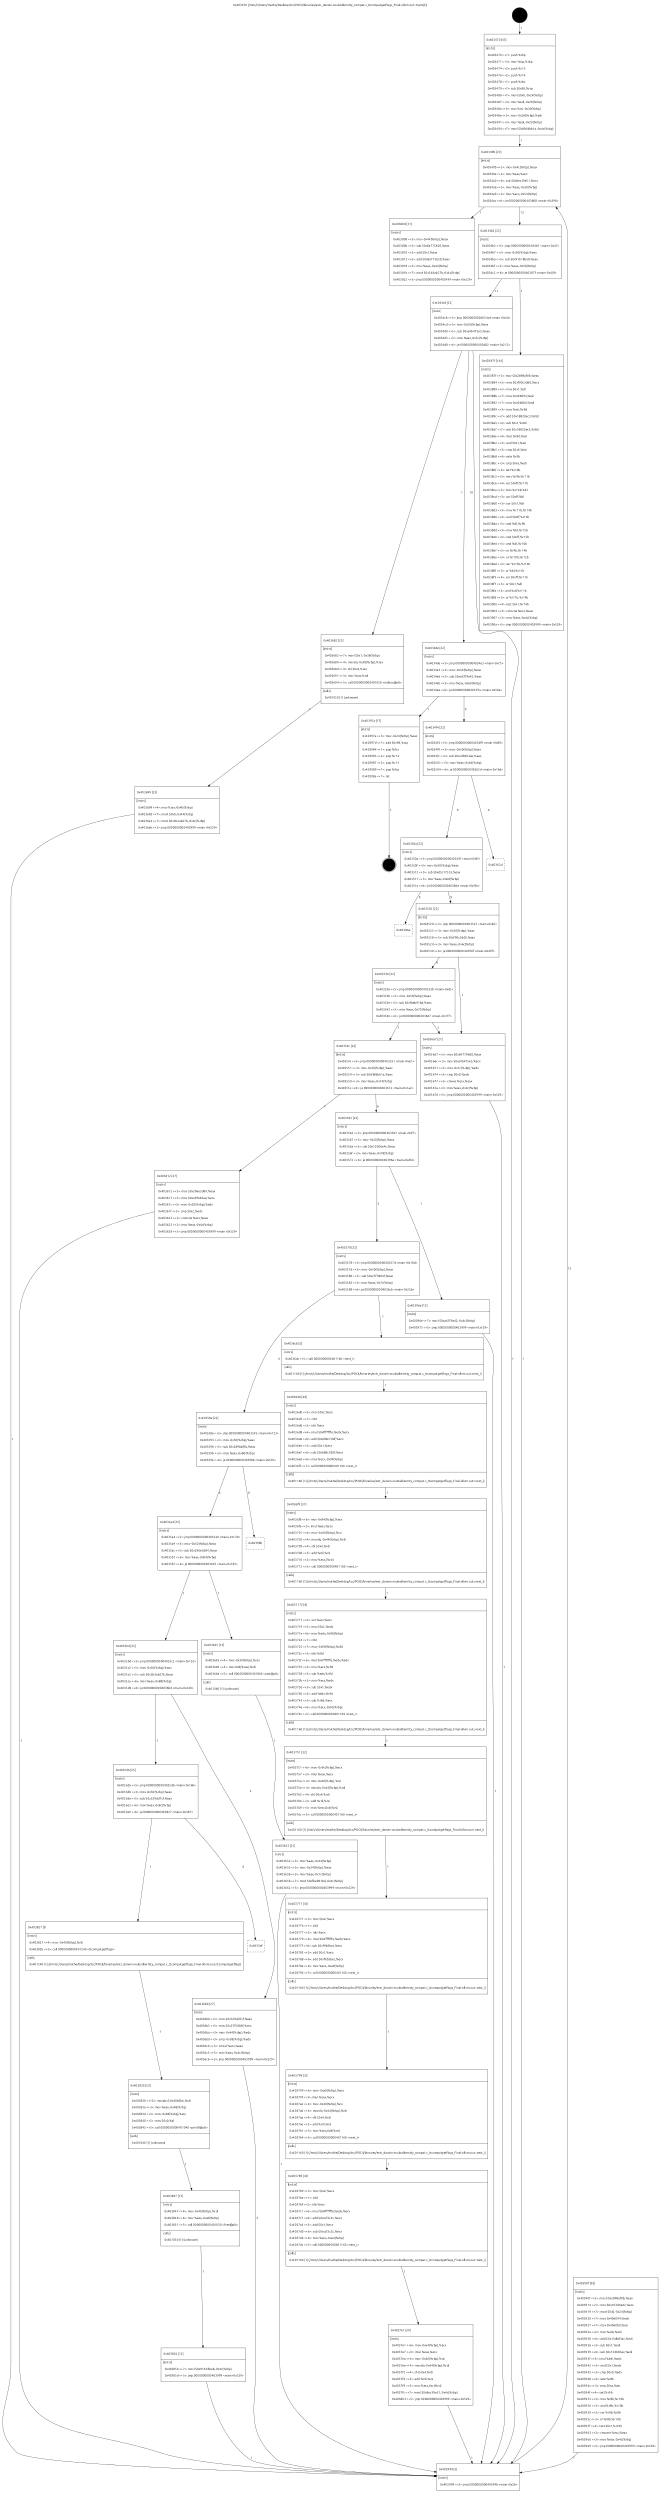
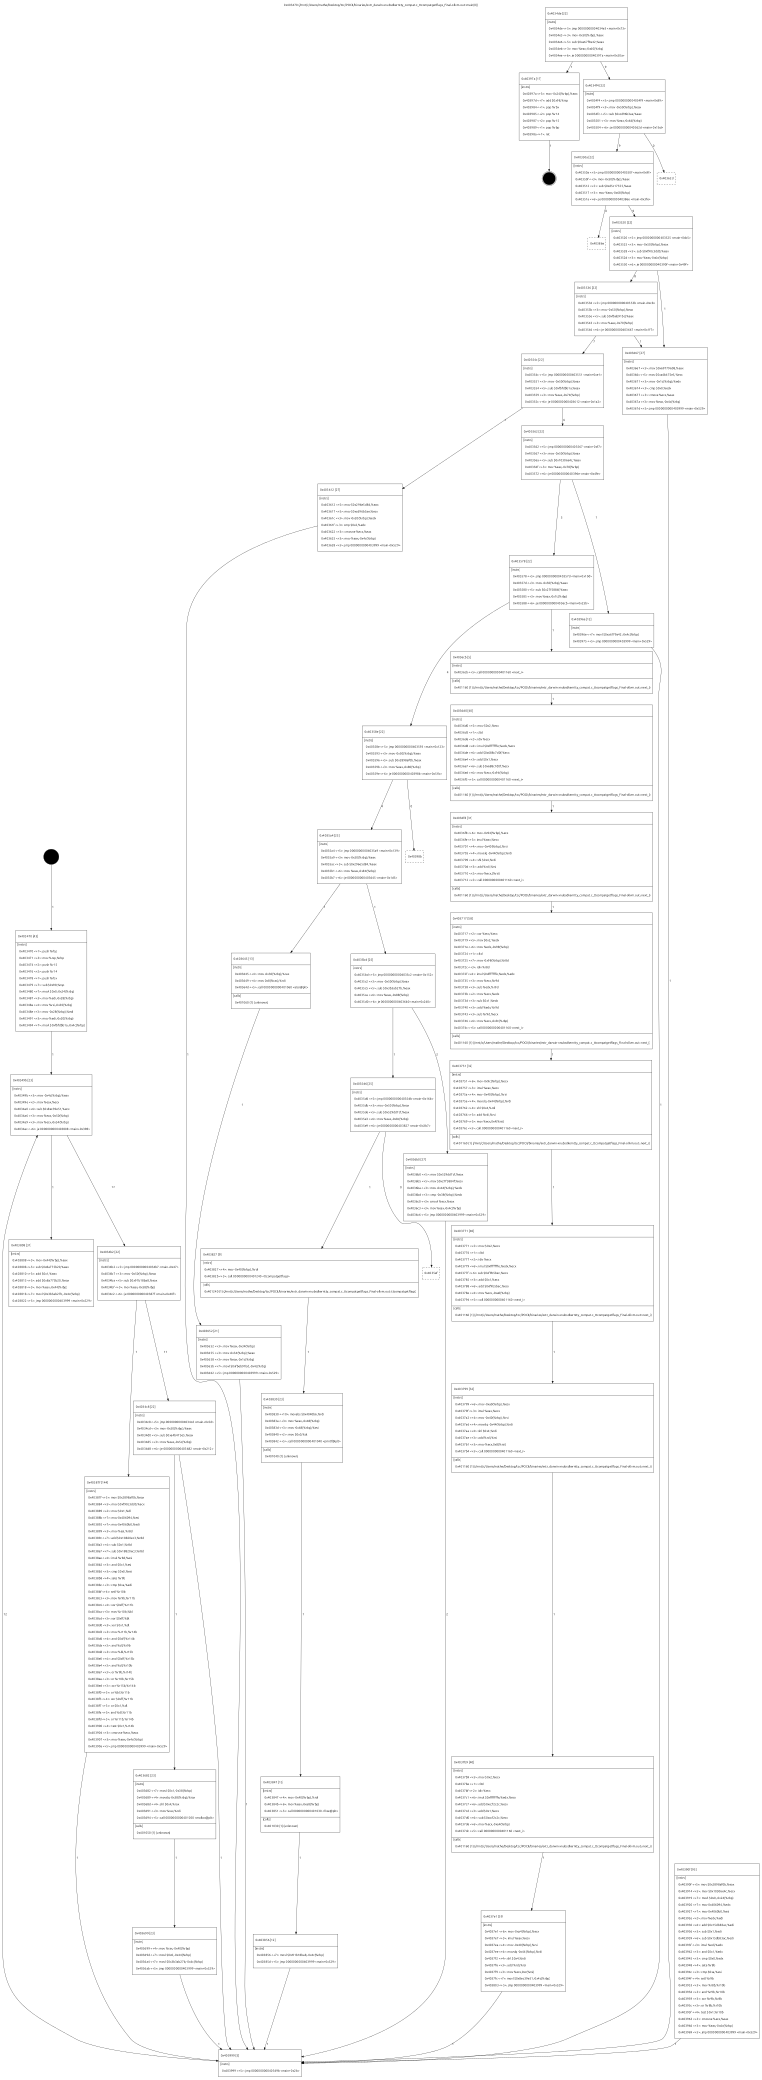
edge "0x4034c8 [22]" -> "0x4034de [22]": removed, label "10"
